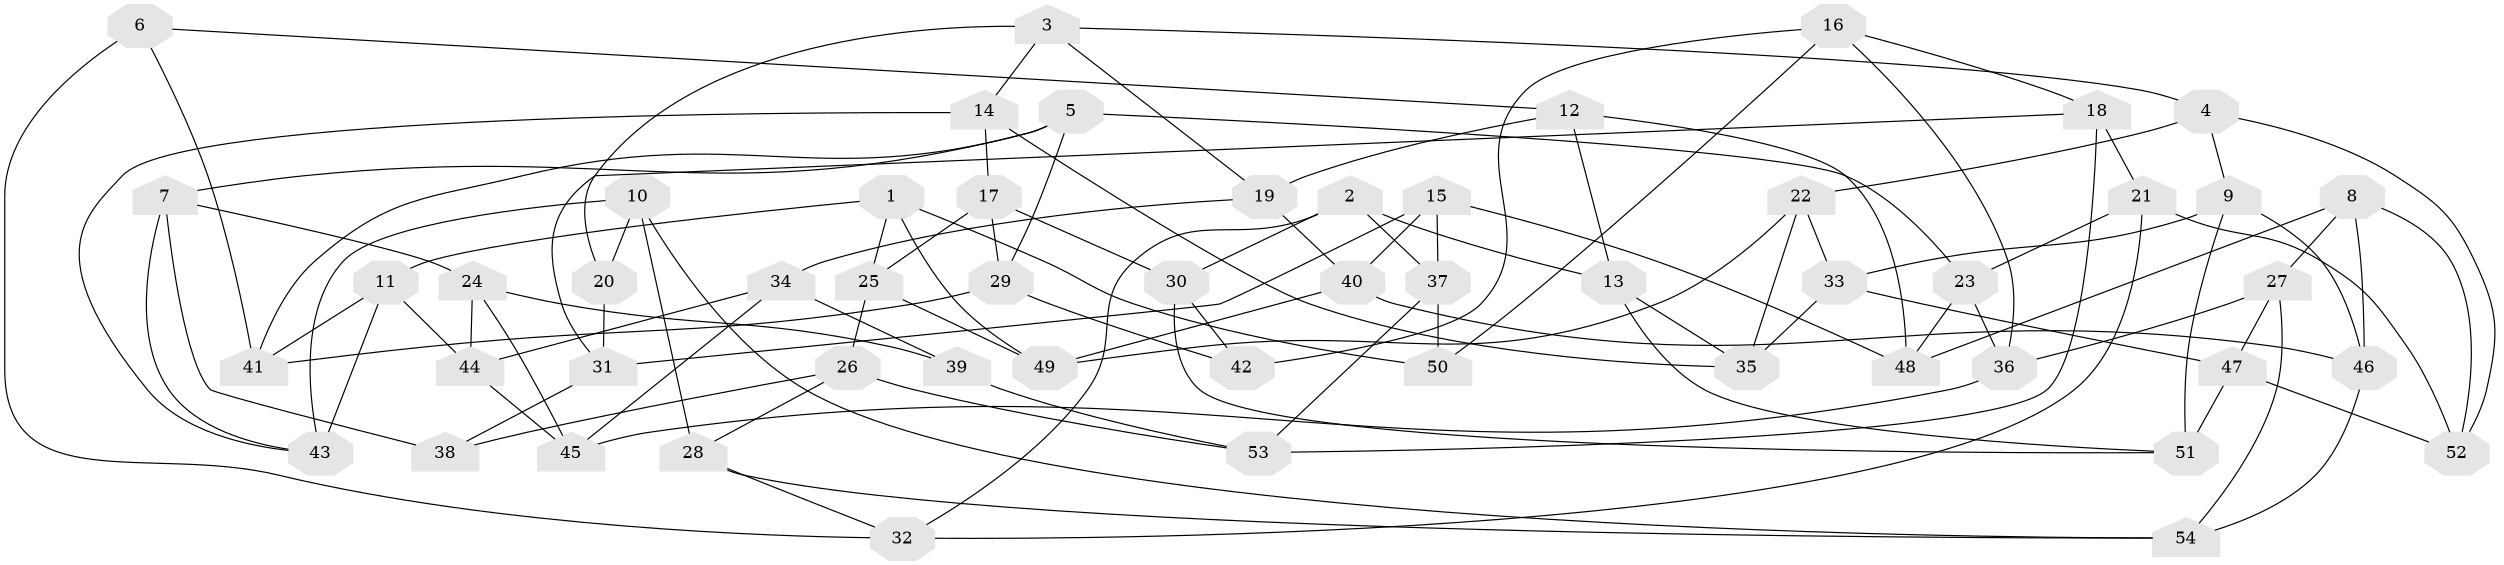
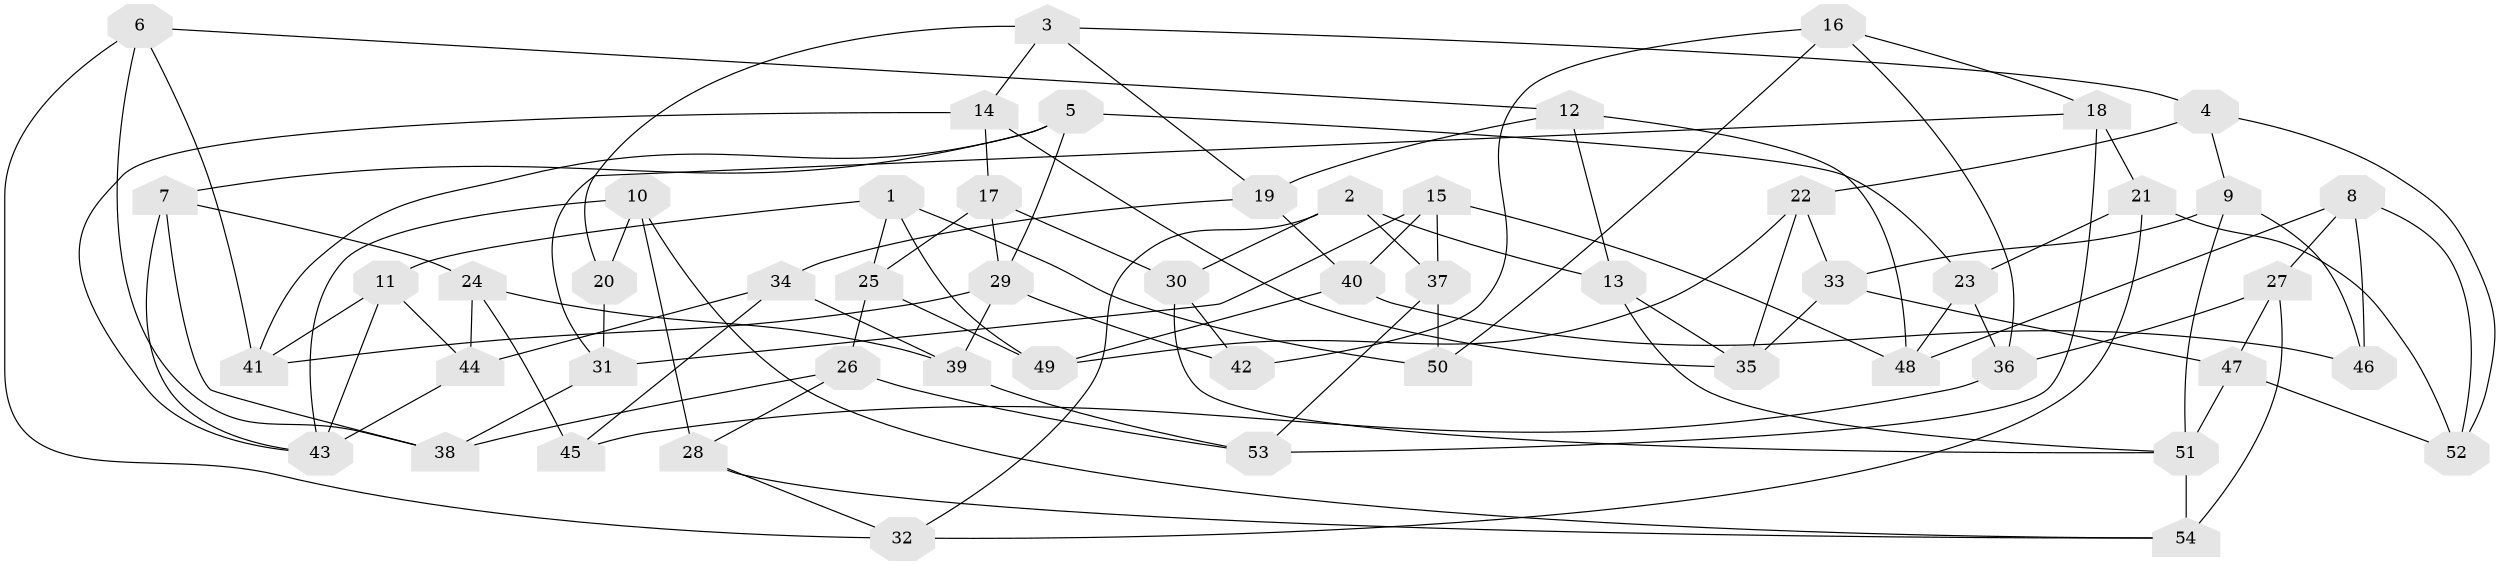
edge "6" -- "38": added
edge "29" -- "39": added
edge "44" -- "45": now "44" -- "43"
edge "46" -- "54": now "51" -- "54"
